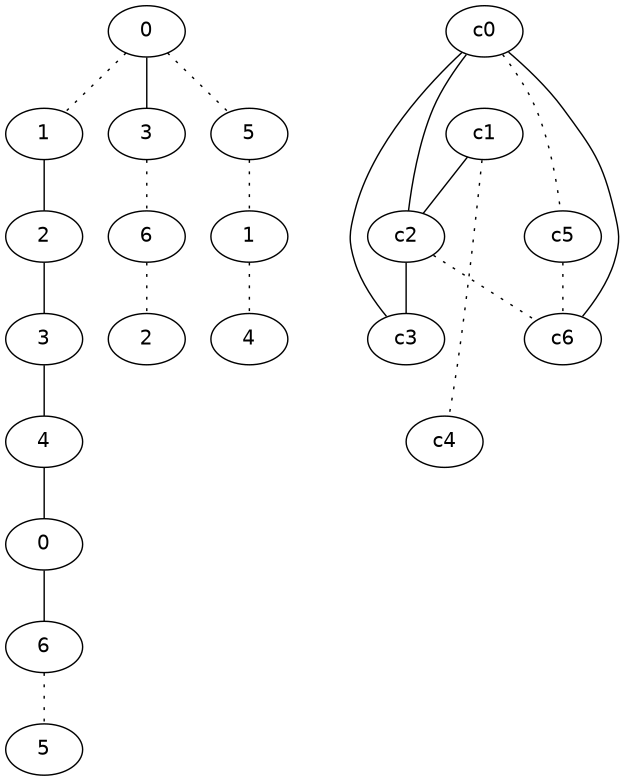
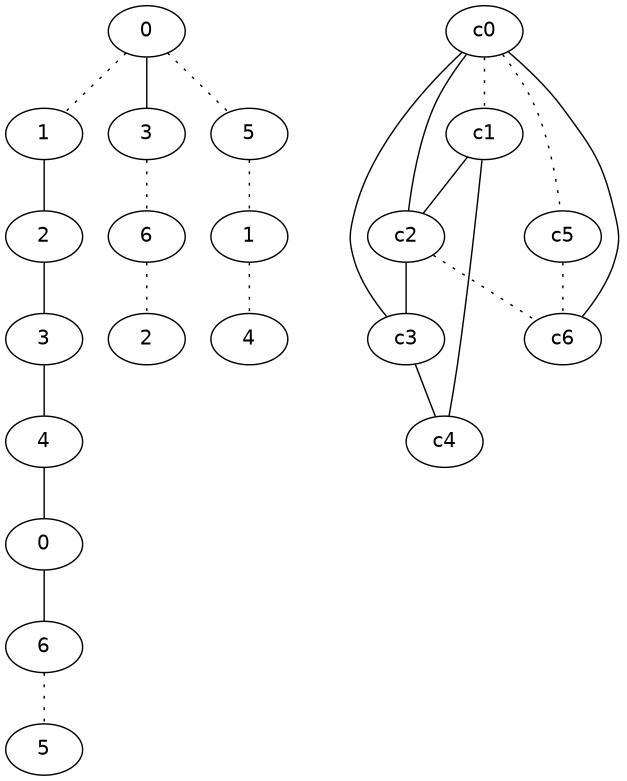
edge "c0" -- "c1": added
edge "c1" -- "c4": style dotted -> solid
edge "c3" -- "c4": added
